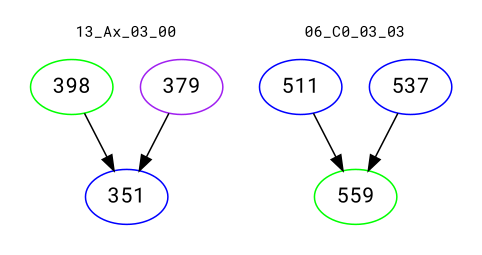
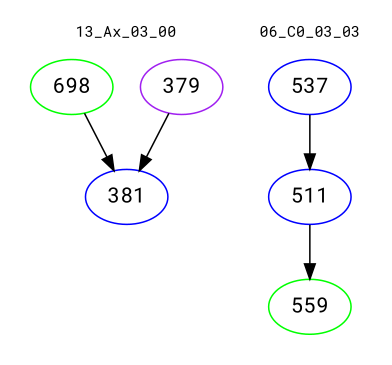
node "398": label "398" -> "698"
edge "537" -> "559": now "537" -> "511"
node "351": label "351" -> "381"
